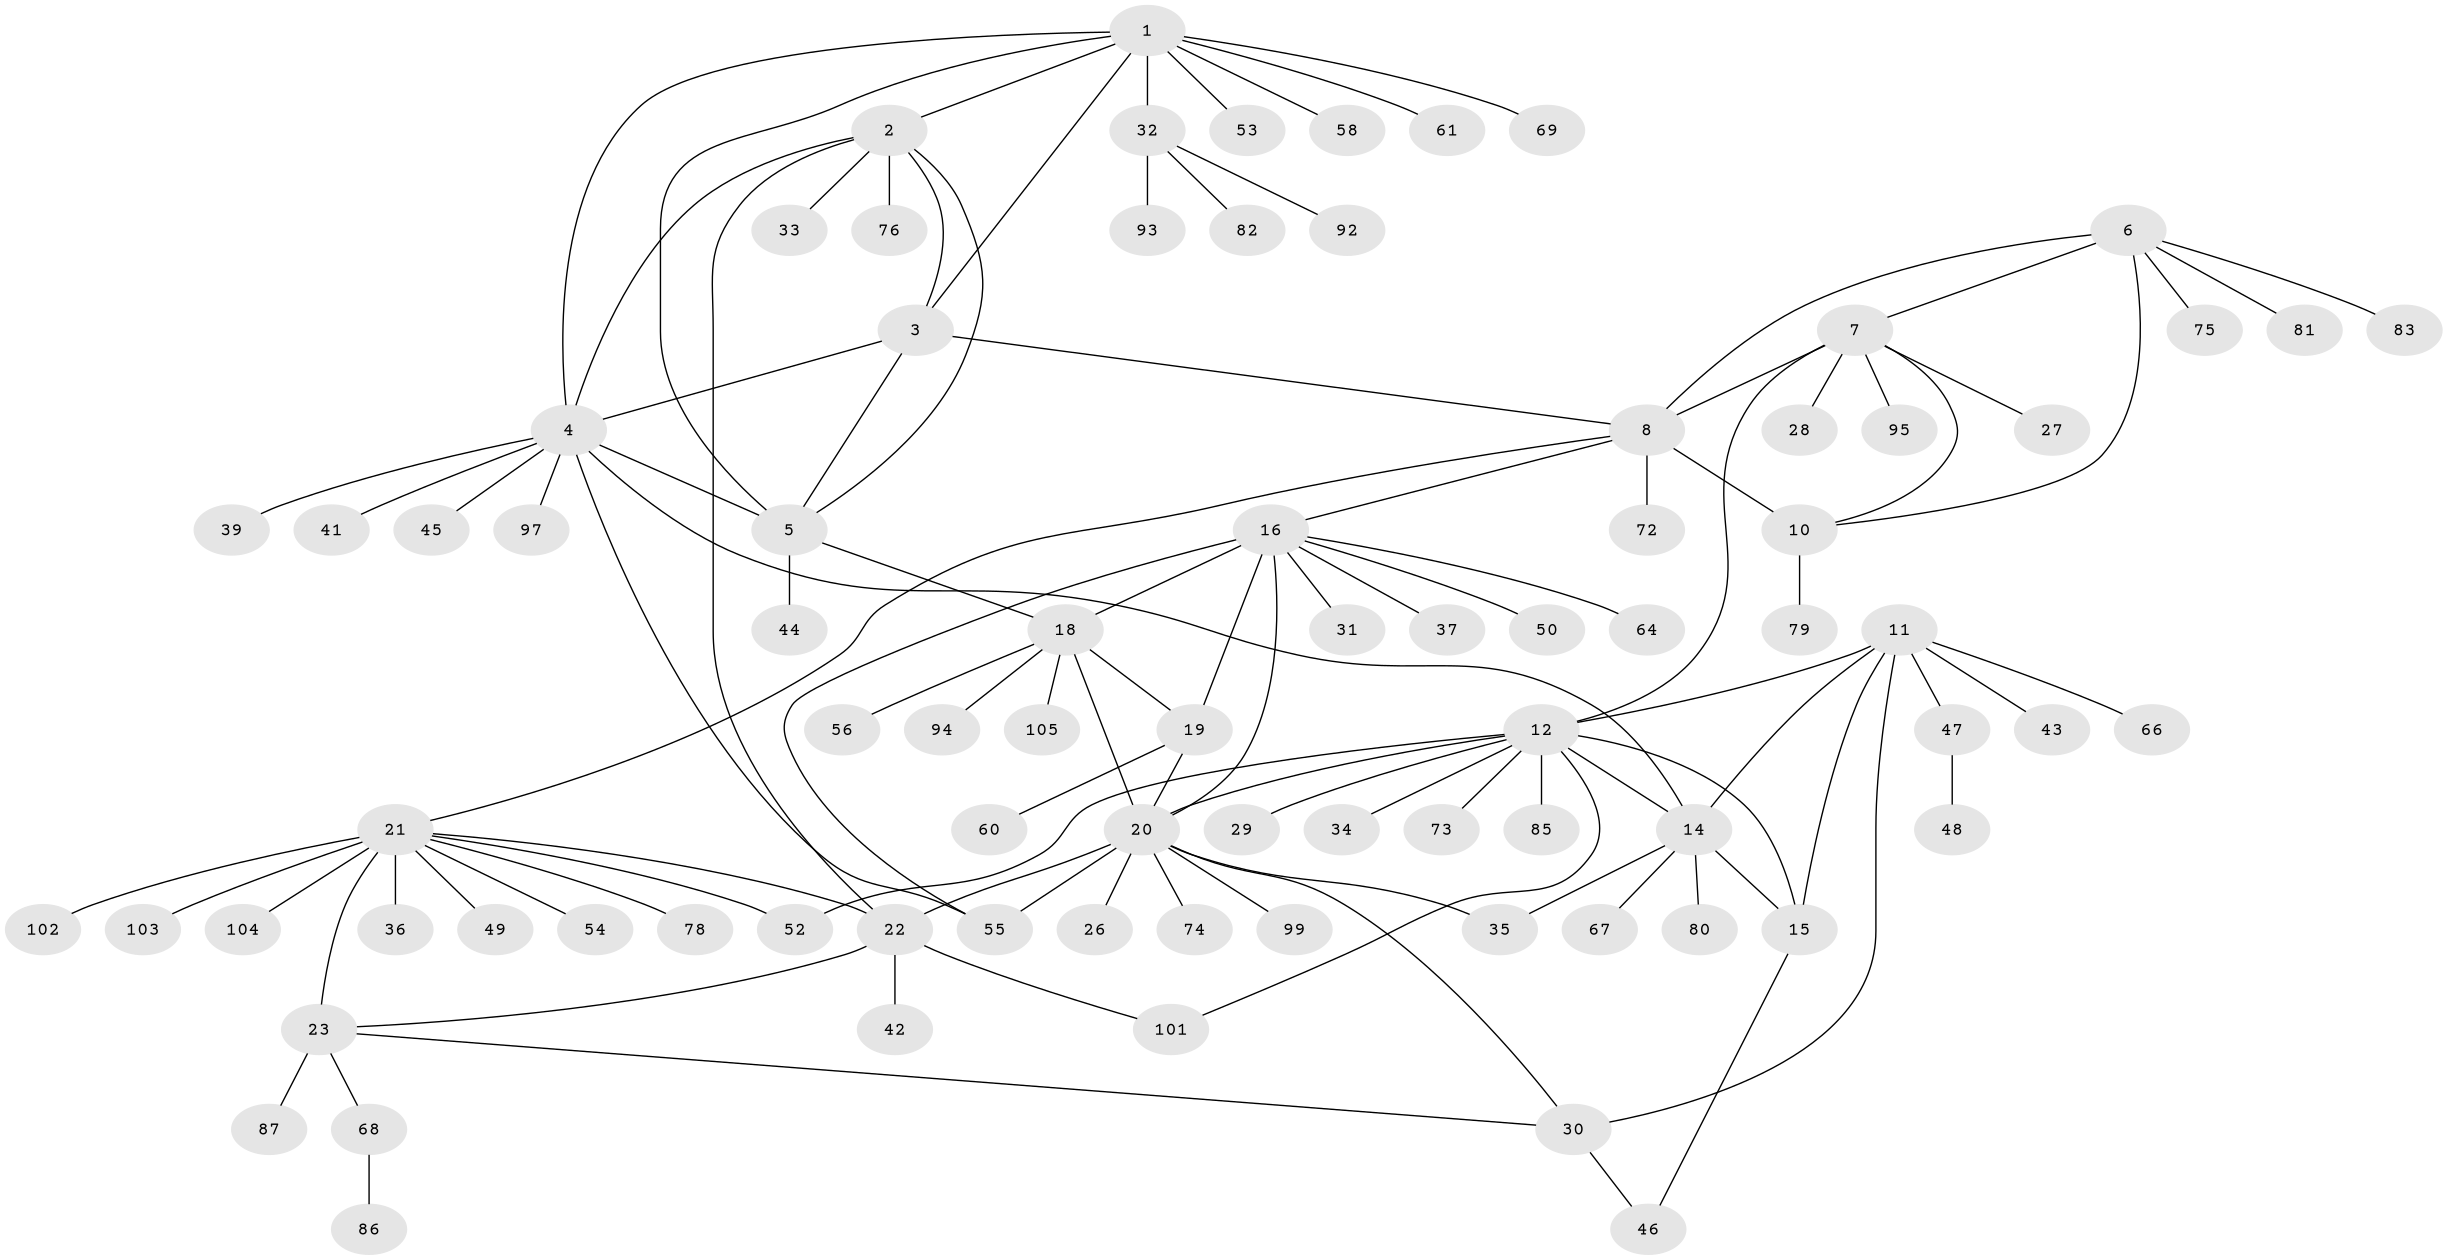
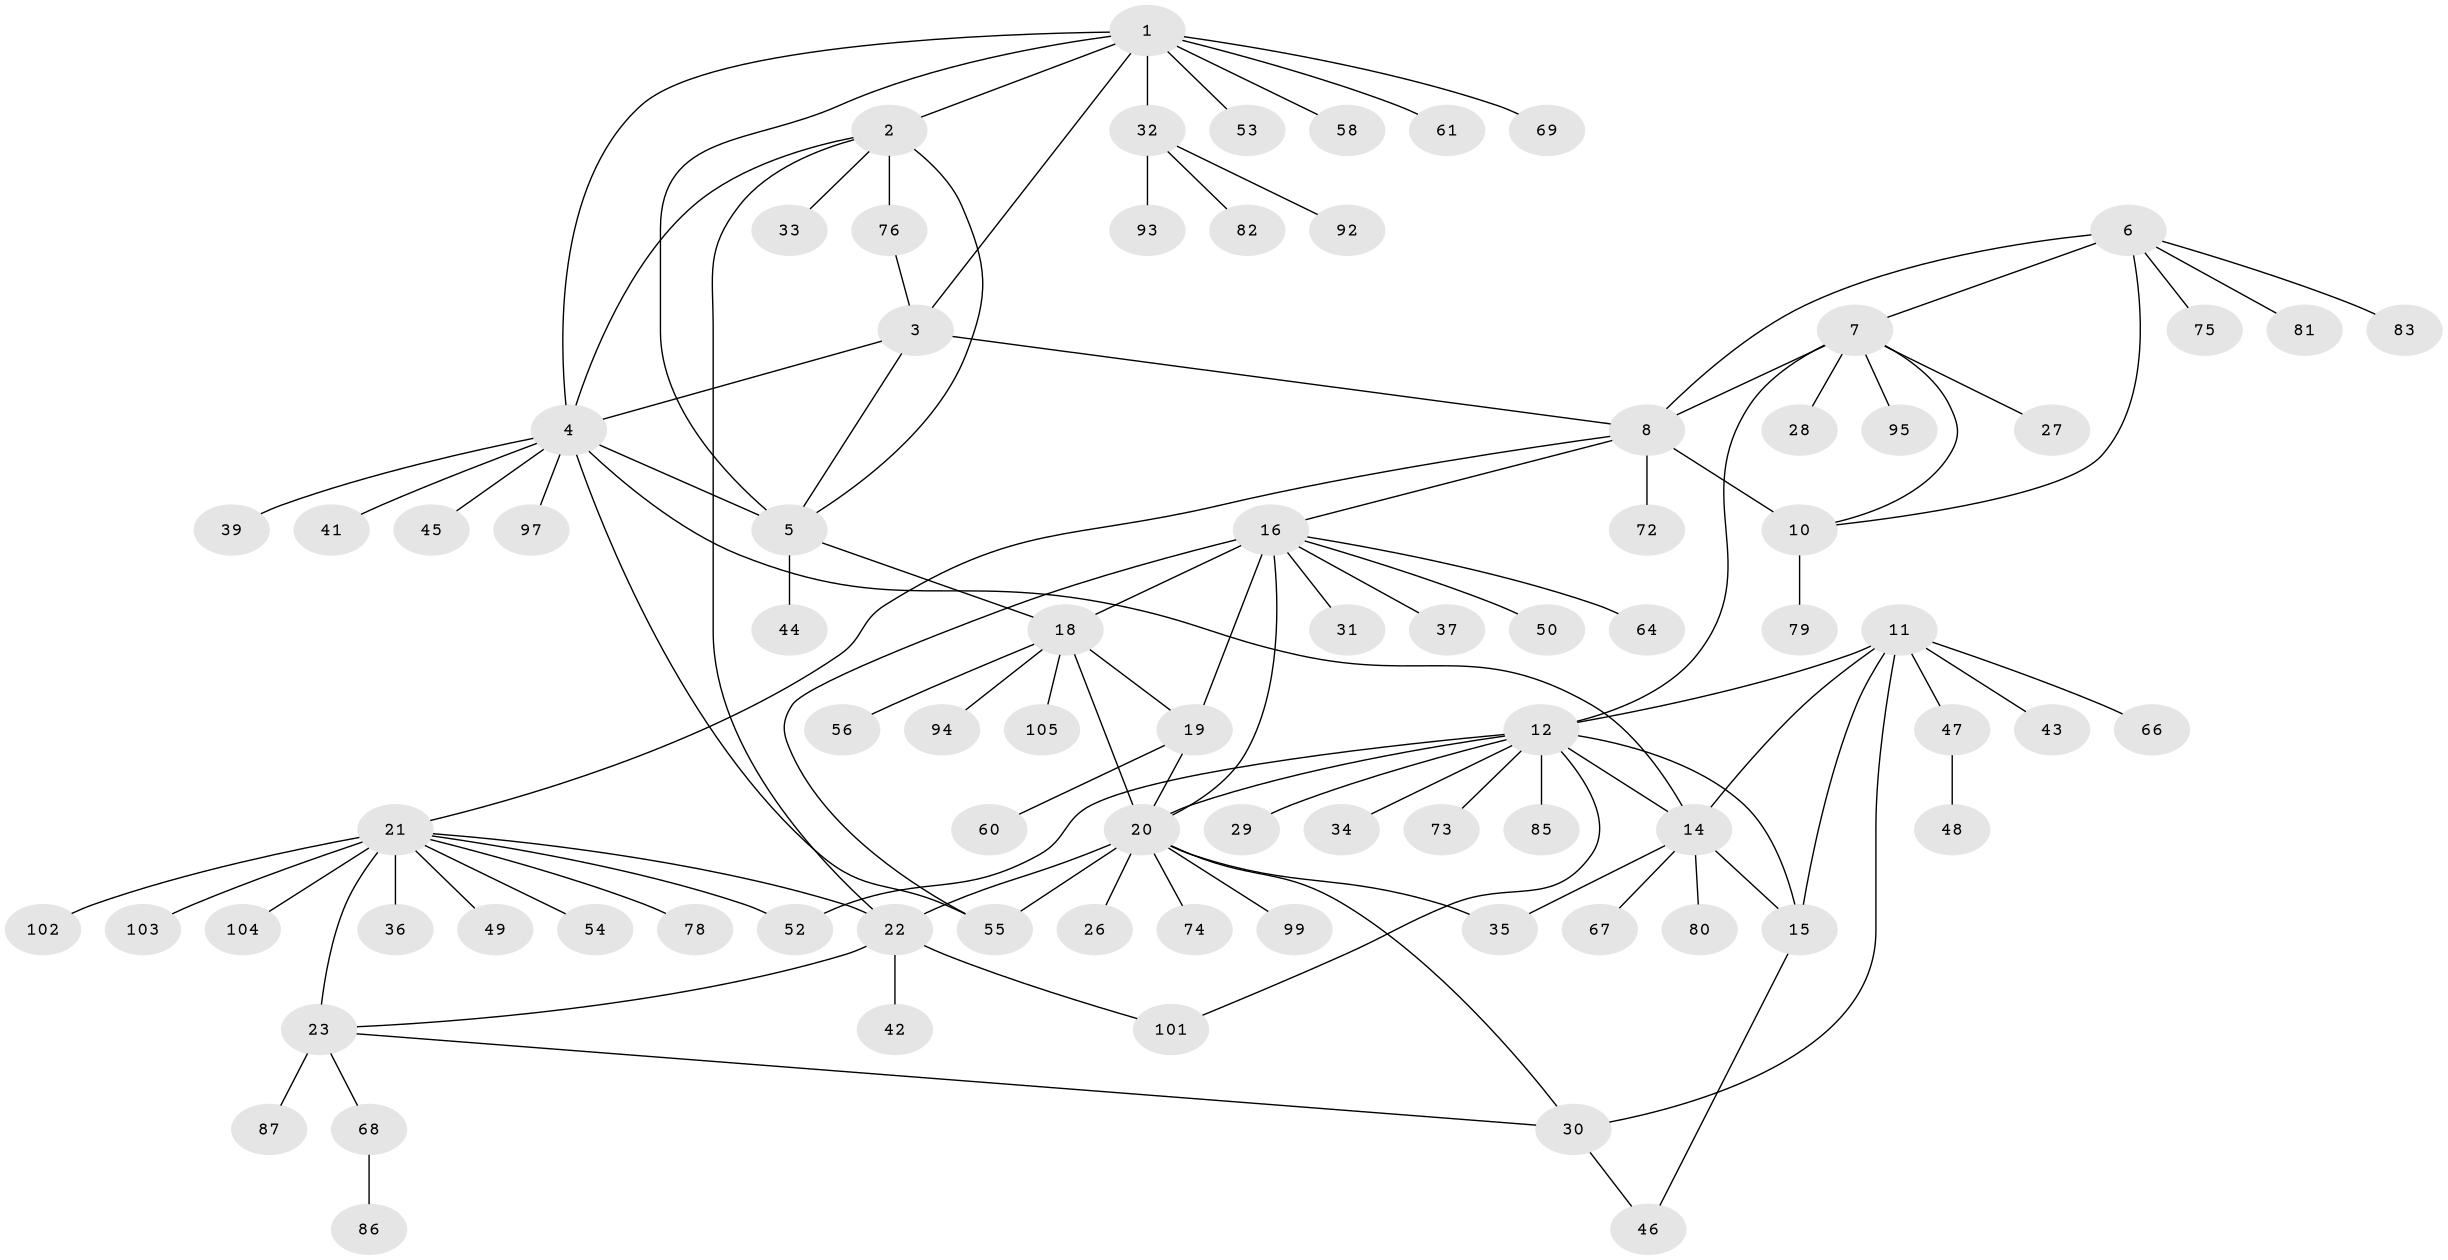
edge "2" -- "3": now "76" -- "3"
